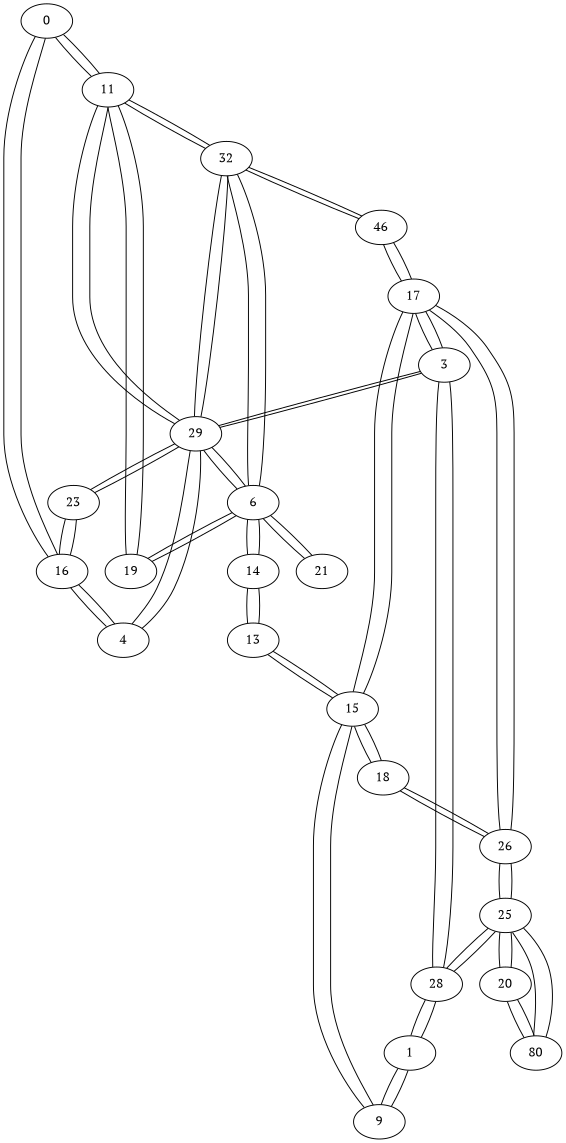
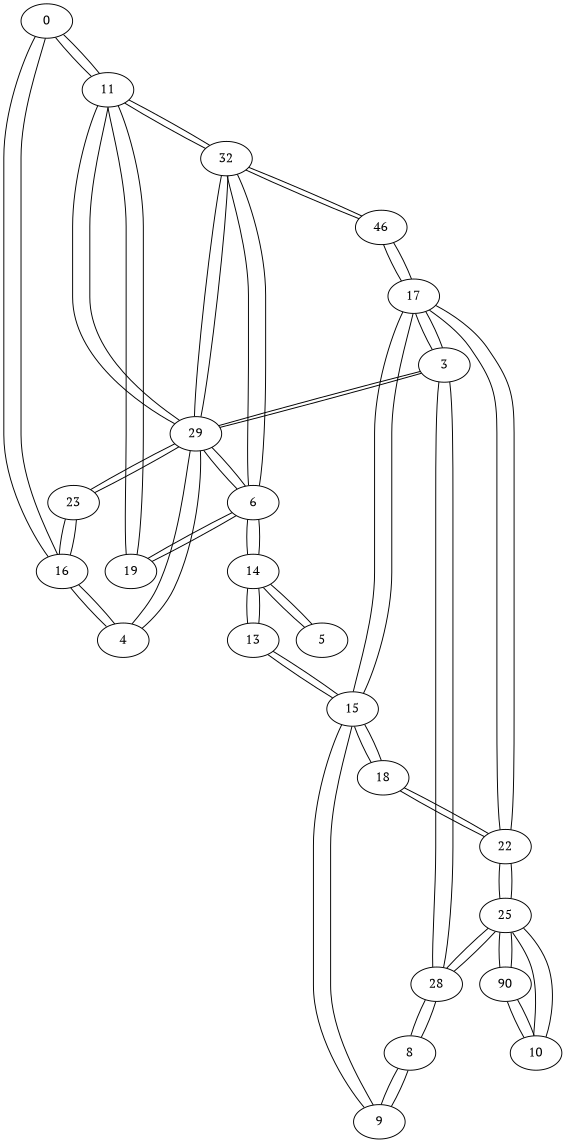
node "21": removed
node "5": added
node "26": label "26" -> "22"
node "20": label "20" -> "90"
node "1": label "1" -> "8"
node "80": label "80" -> "10"
